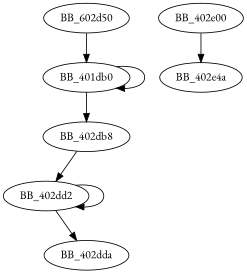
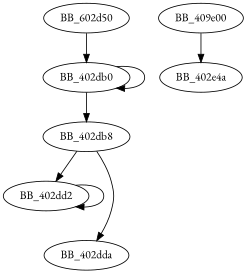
node "BB_402e00": label "BB_402e00" -> "BB_409e00"
node "BB_401db0": label "BB_401db0" -> "BB_402db0"
edge "BB_402dd2" -> "BB_402dda": now "BB_402db8" -> "BB_402dda"
